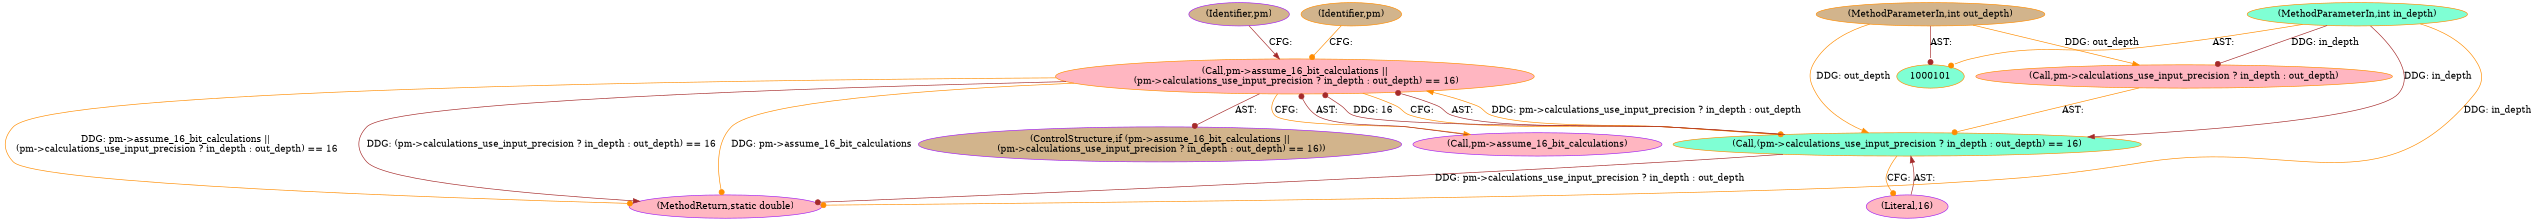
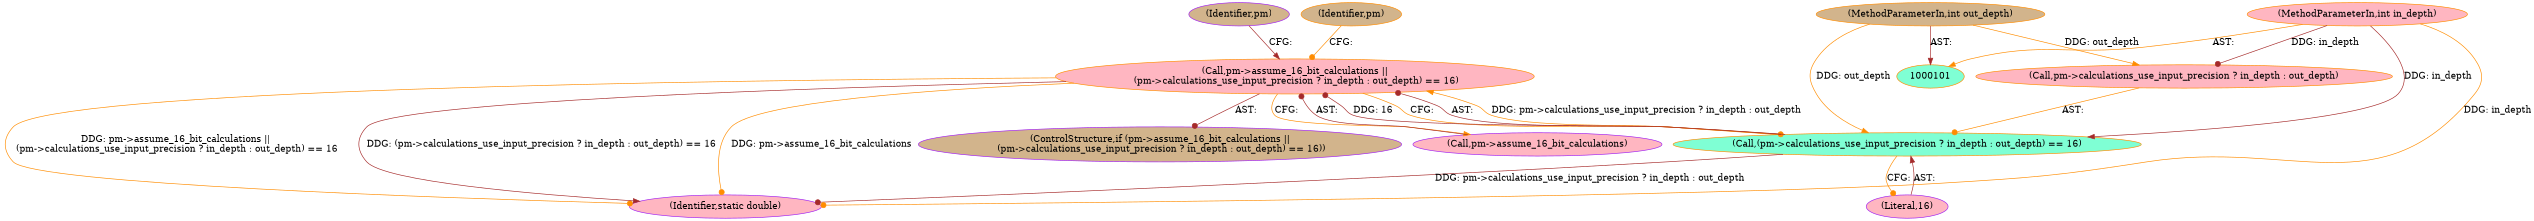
node "(MethodParameterIn,int in_depth)": fillcolor aquamarine -> lightpink
edge "(MethodParameterIn,int out_depth)" -> "1000101": arrowhead dot -> normal
edge "(MethodParameterIn,int in_depth)" -> "1000101": arrowhead dot -> normal
node "(MethodReturn,static double)": label "(MethodReturn,static double)" -> "(Identifier,static double)"
